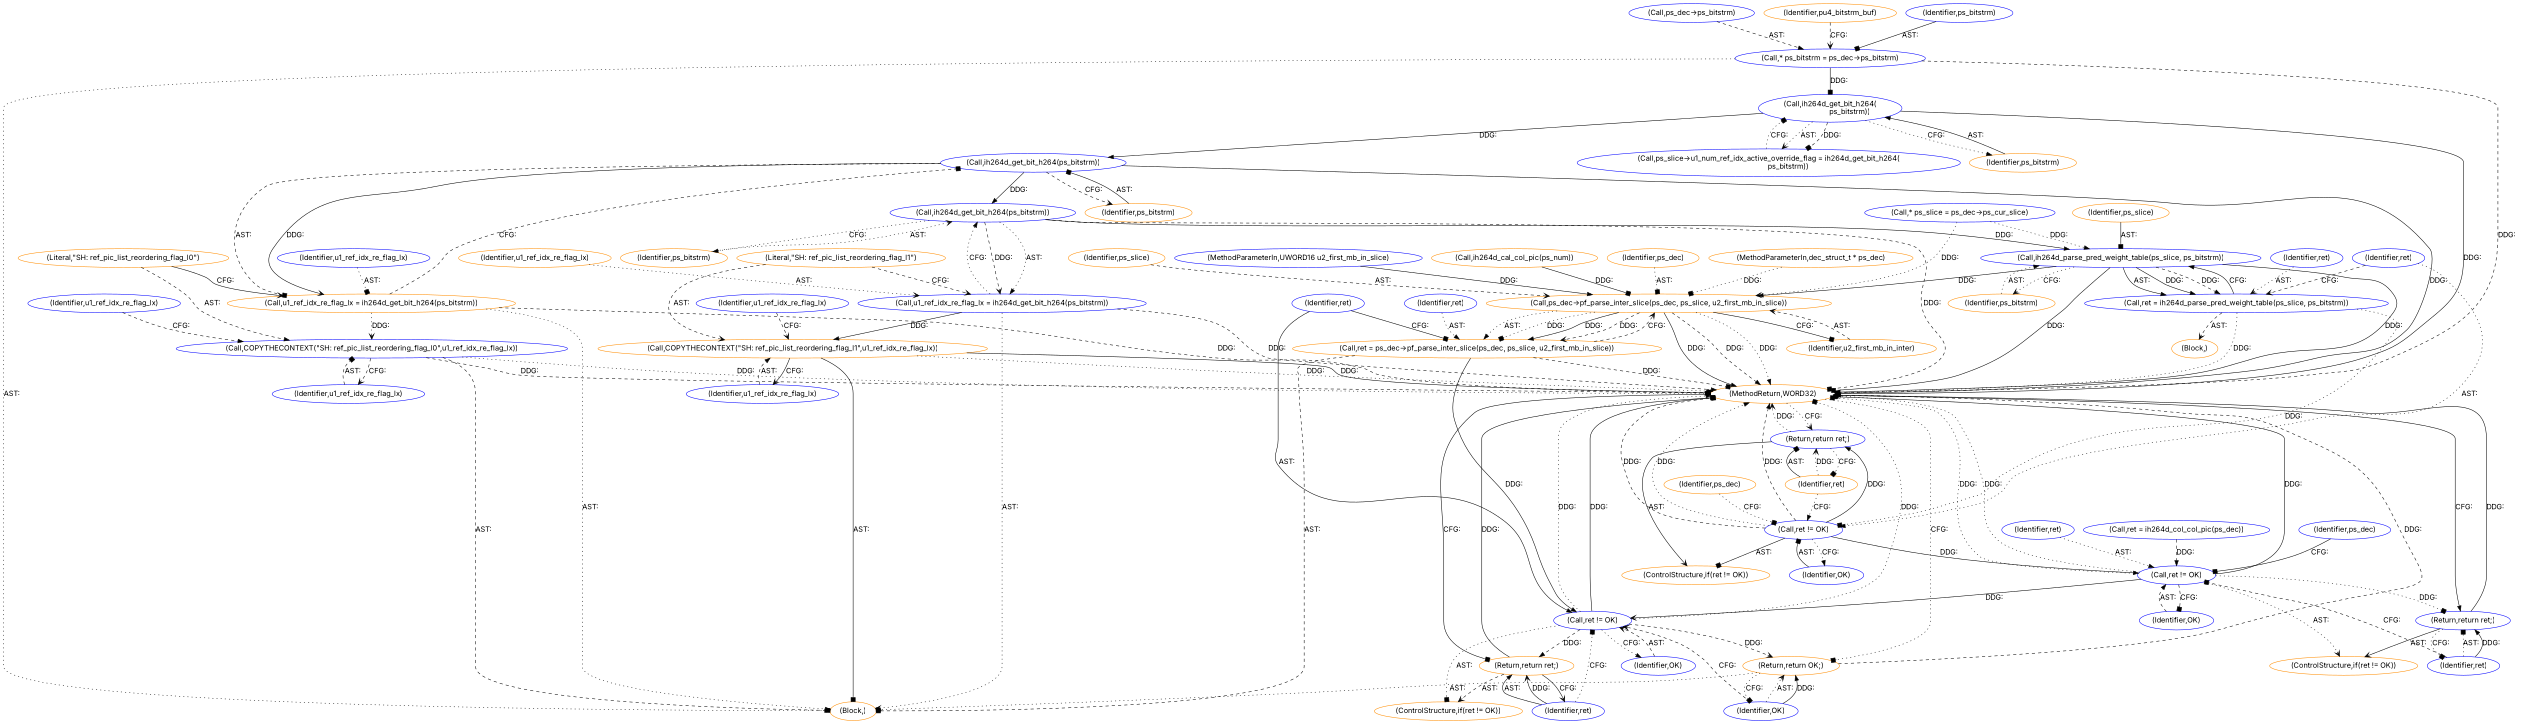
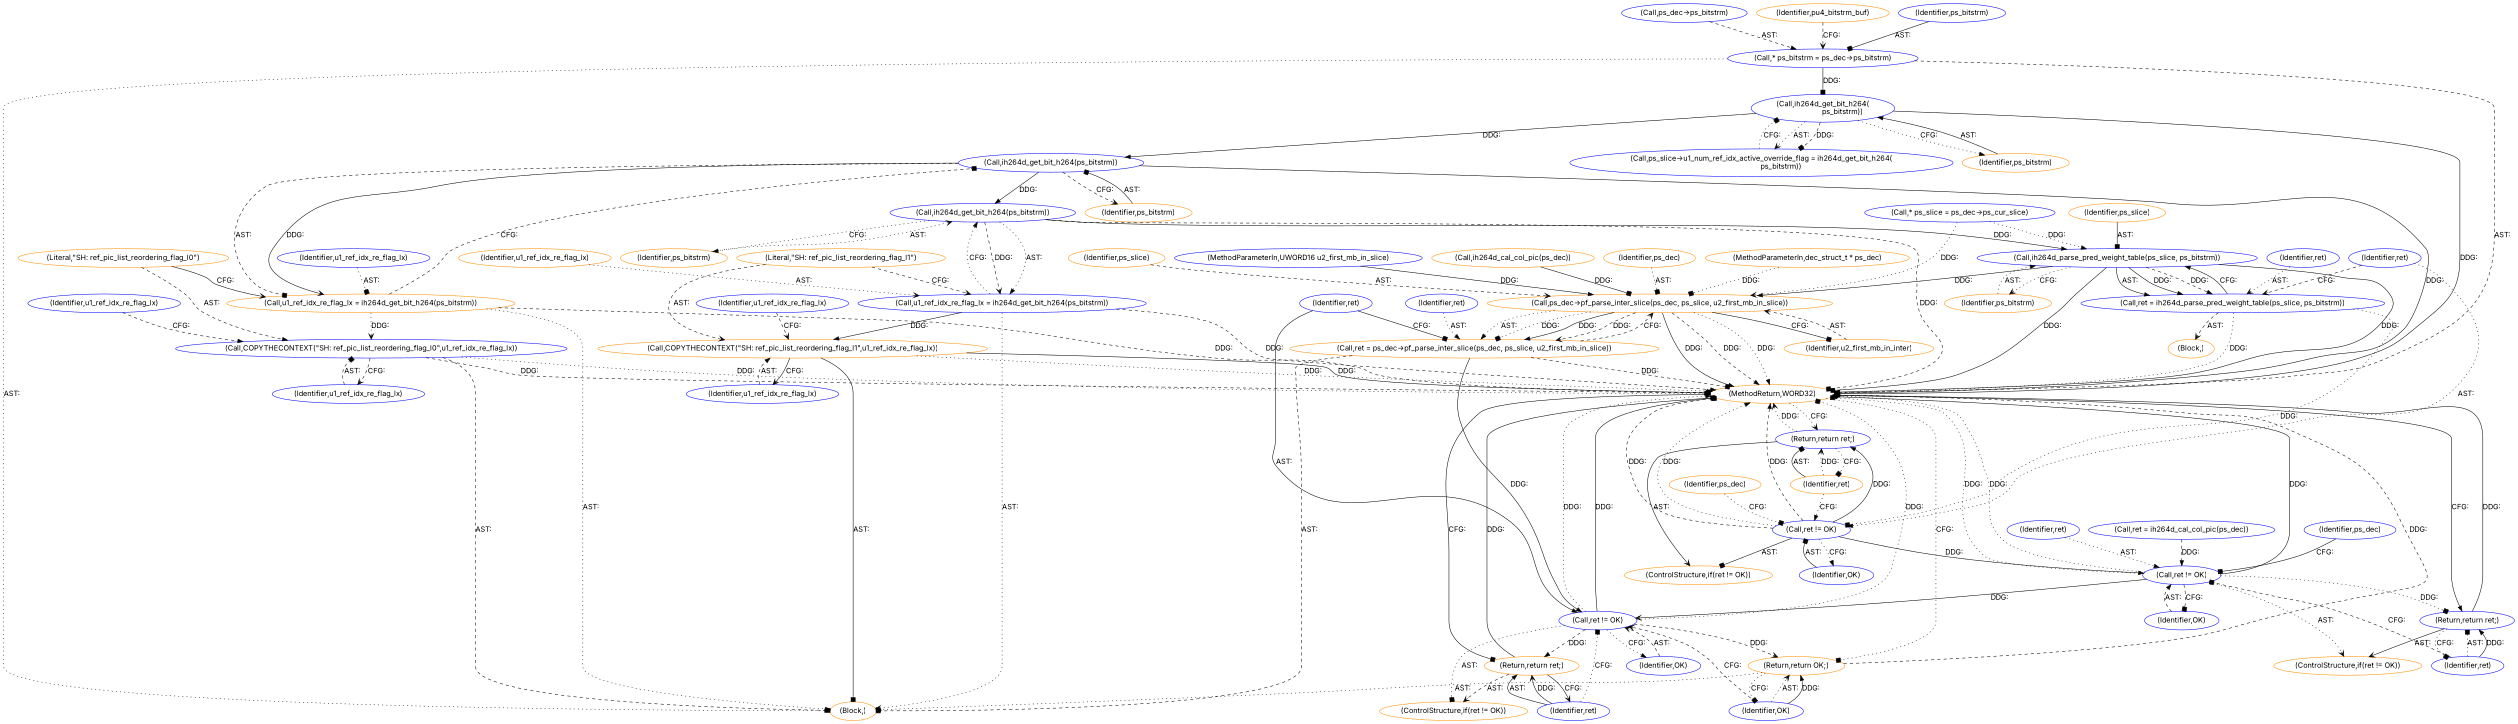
edge "(Call,* ps_bitstrm = ps_dec->ps_bitstrm)" -> "(MethodReturn,WORD32)": label "DDG: " -> "AST: "
node "(Call,ih264d_cal_col_pic(ps_num))": label "(Call,ih264d_cal_col_pic(ps_num))" -> "(Call,ih264d_cal_col_pic(ps_dec))"
node "(Call,ret = ih264d_col_col_pic(ps_dec))": label "(Call,ret = ih264d_col_col_pic(ps_dec))" -> "(Call,ret = ih264d_cal_col_pic(ps_dec))"
